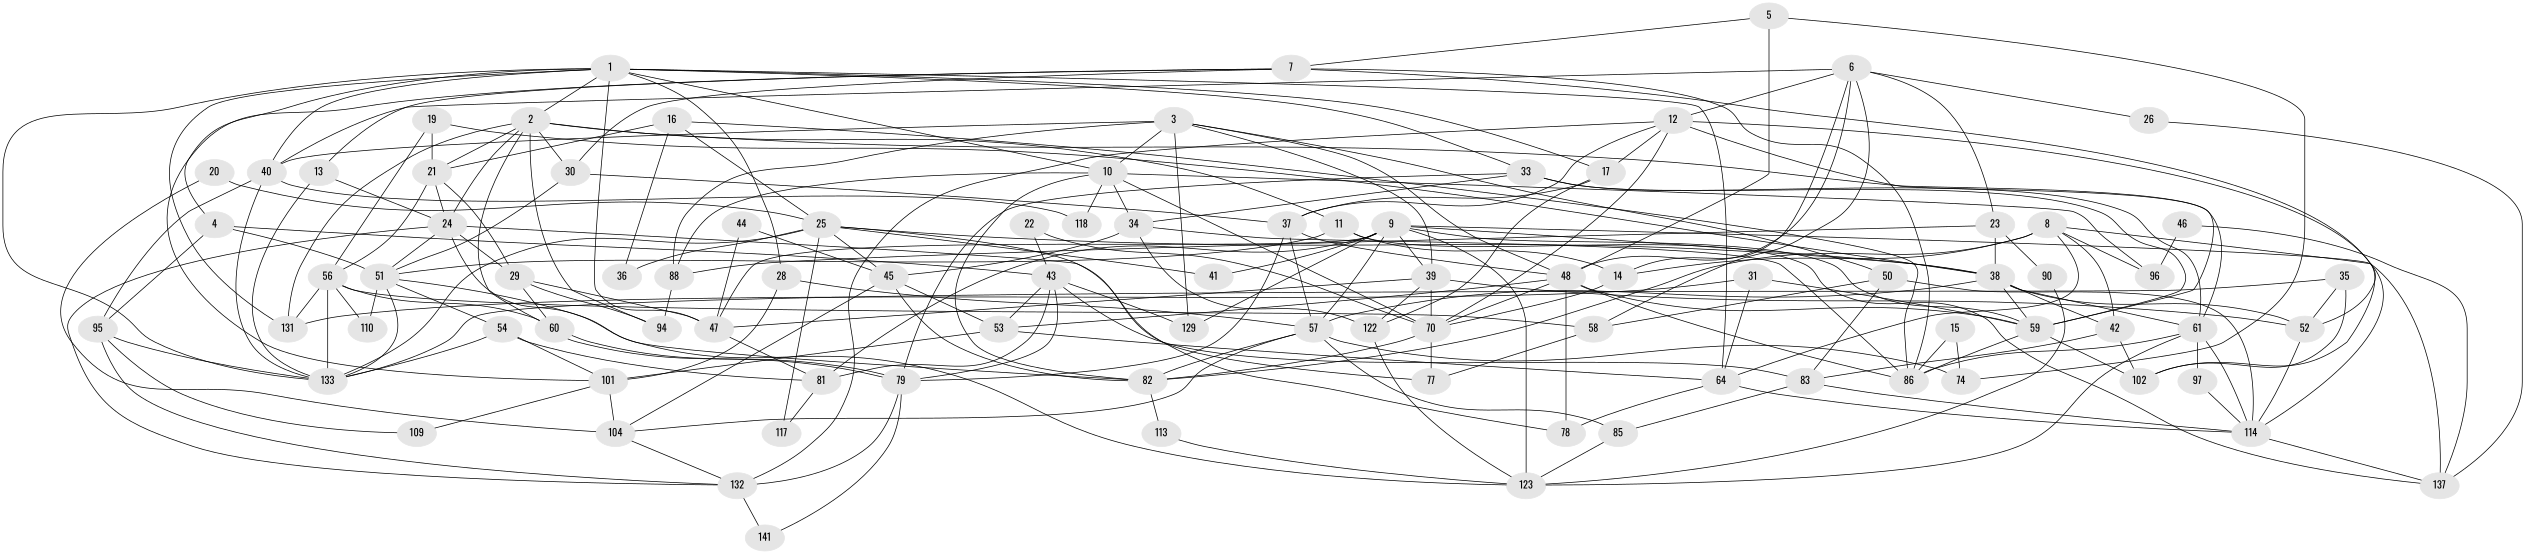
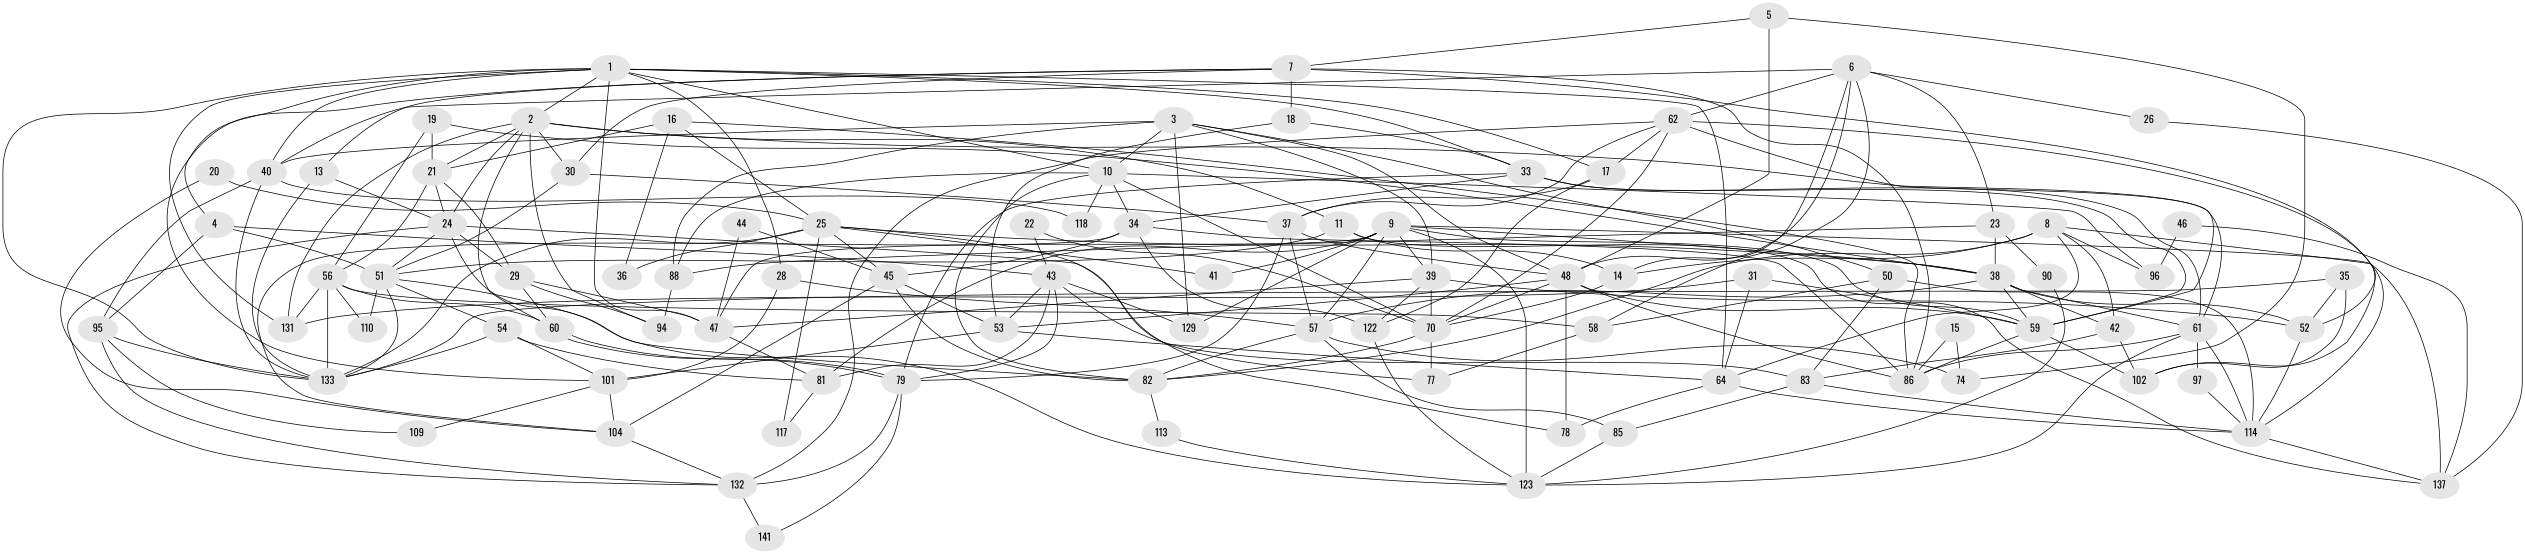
node "18": added
node "12": label "12" -> "62"
edge "57" -- "104": now "34" -- "104"
